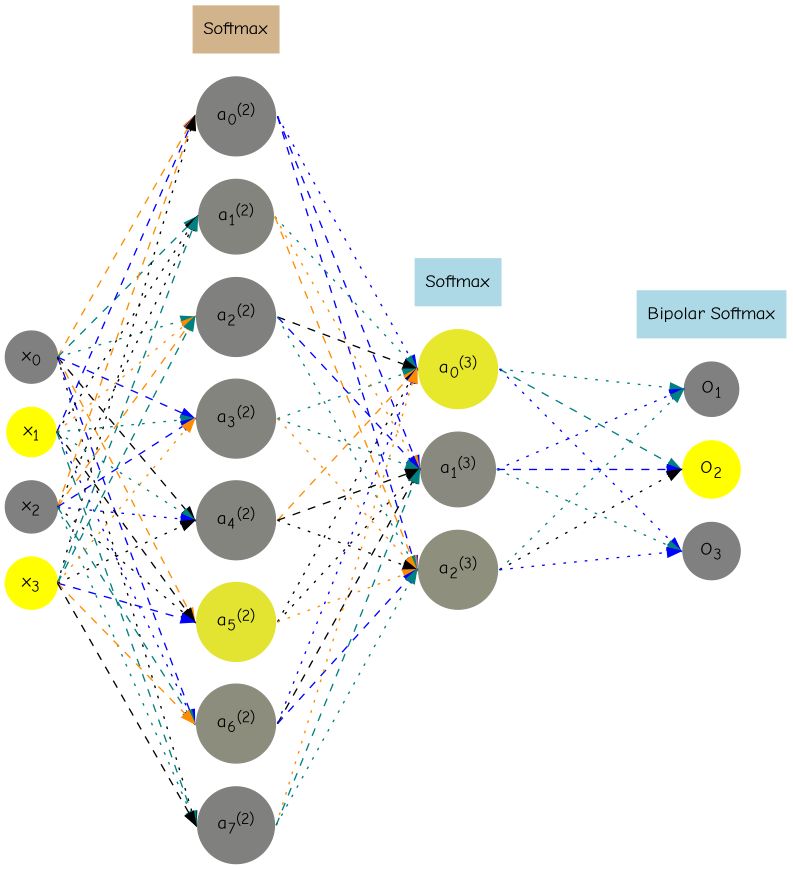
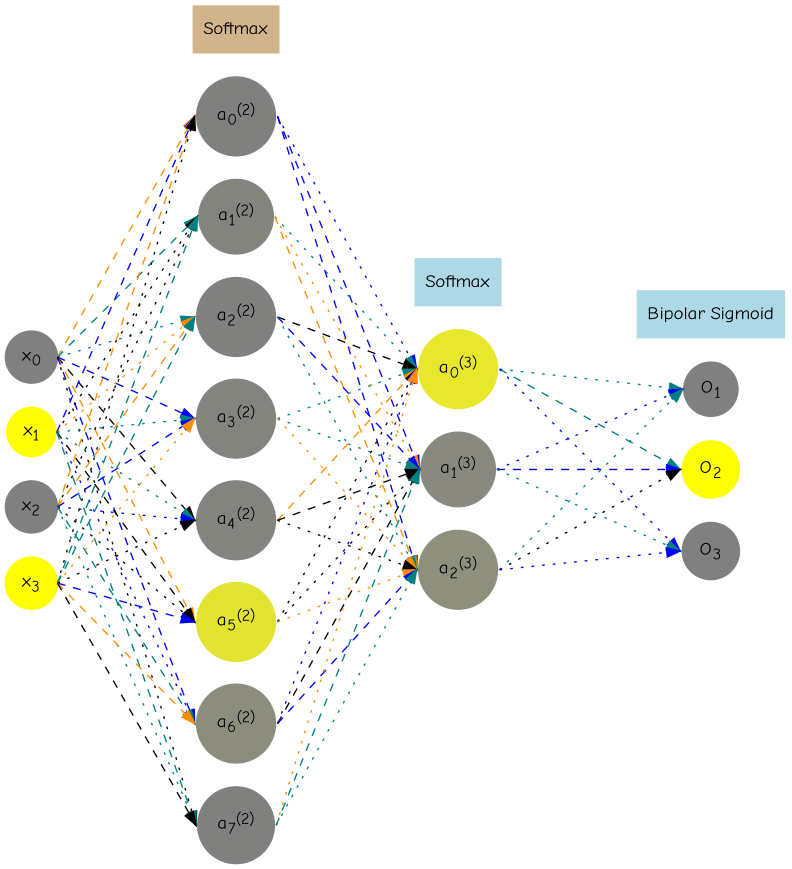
node "Bipolar Softmax": label "Bipolar Softmax" -> "Bipolar Sigmoid"
